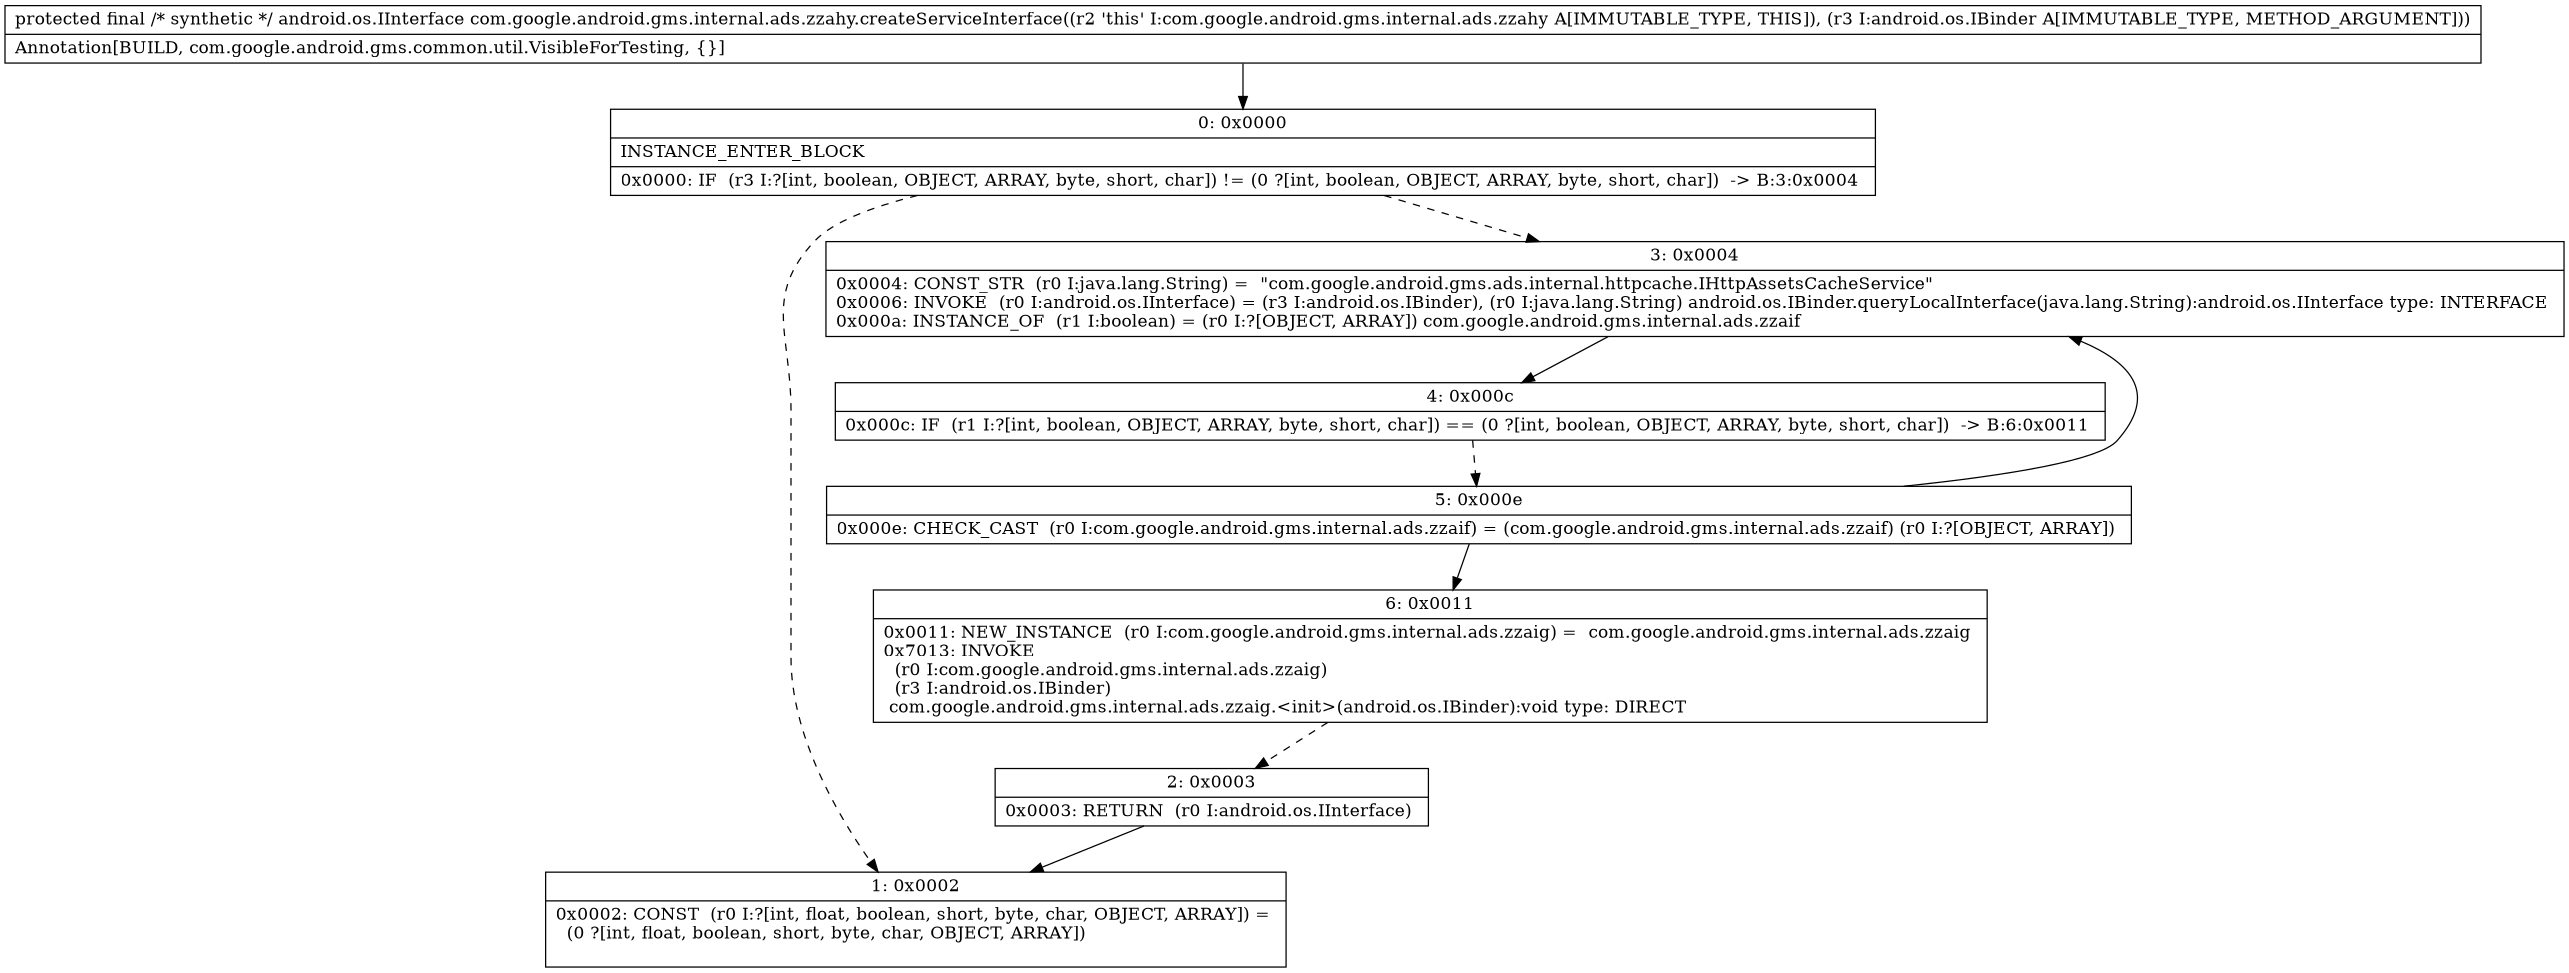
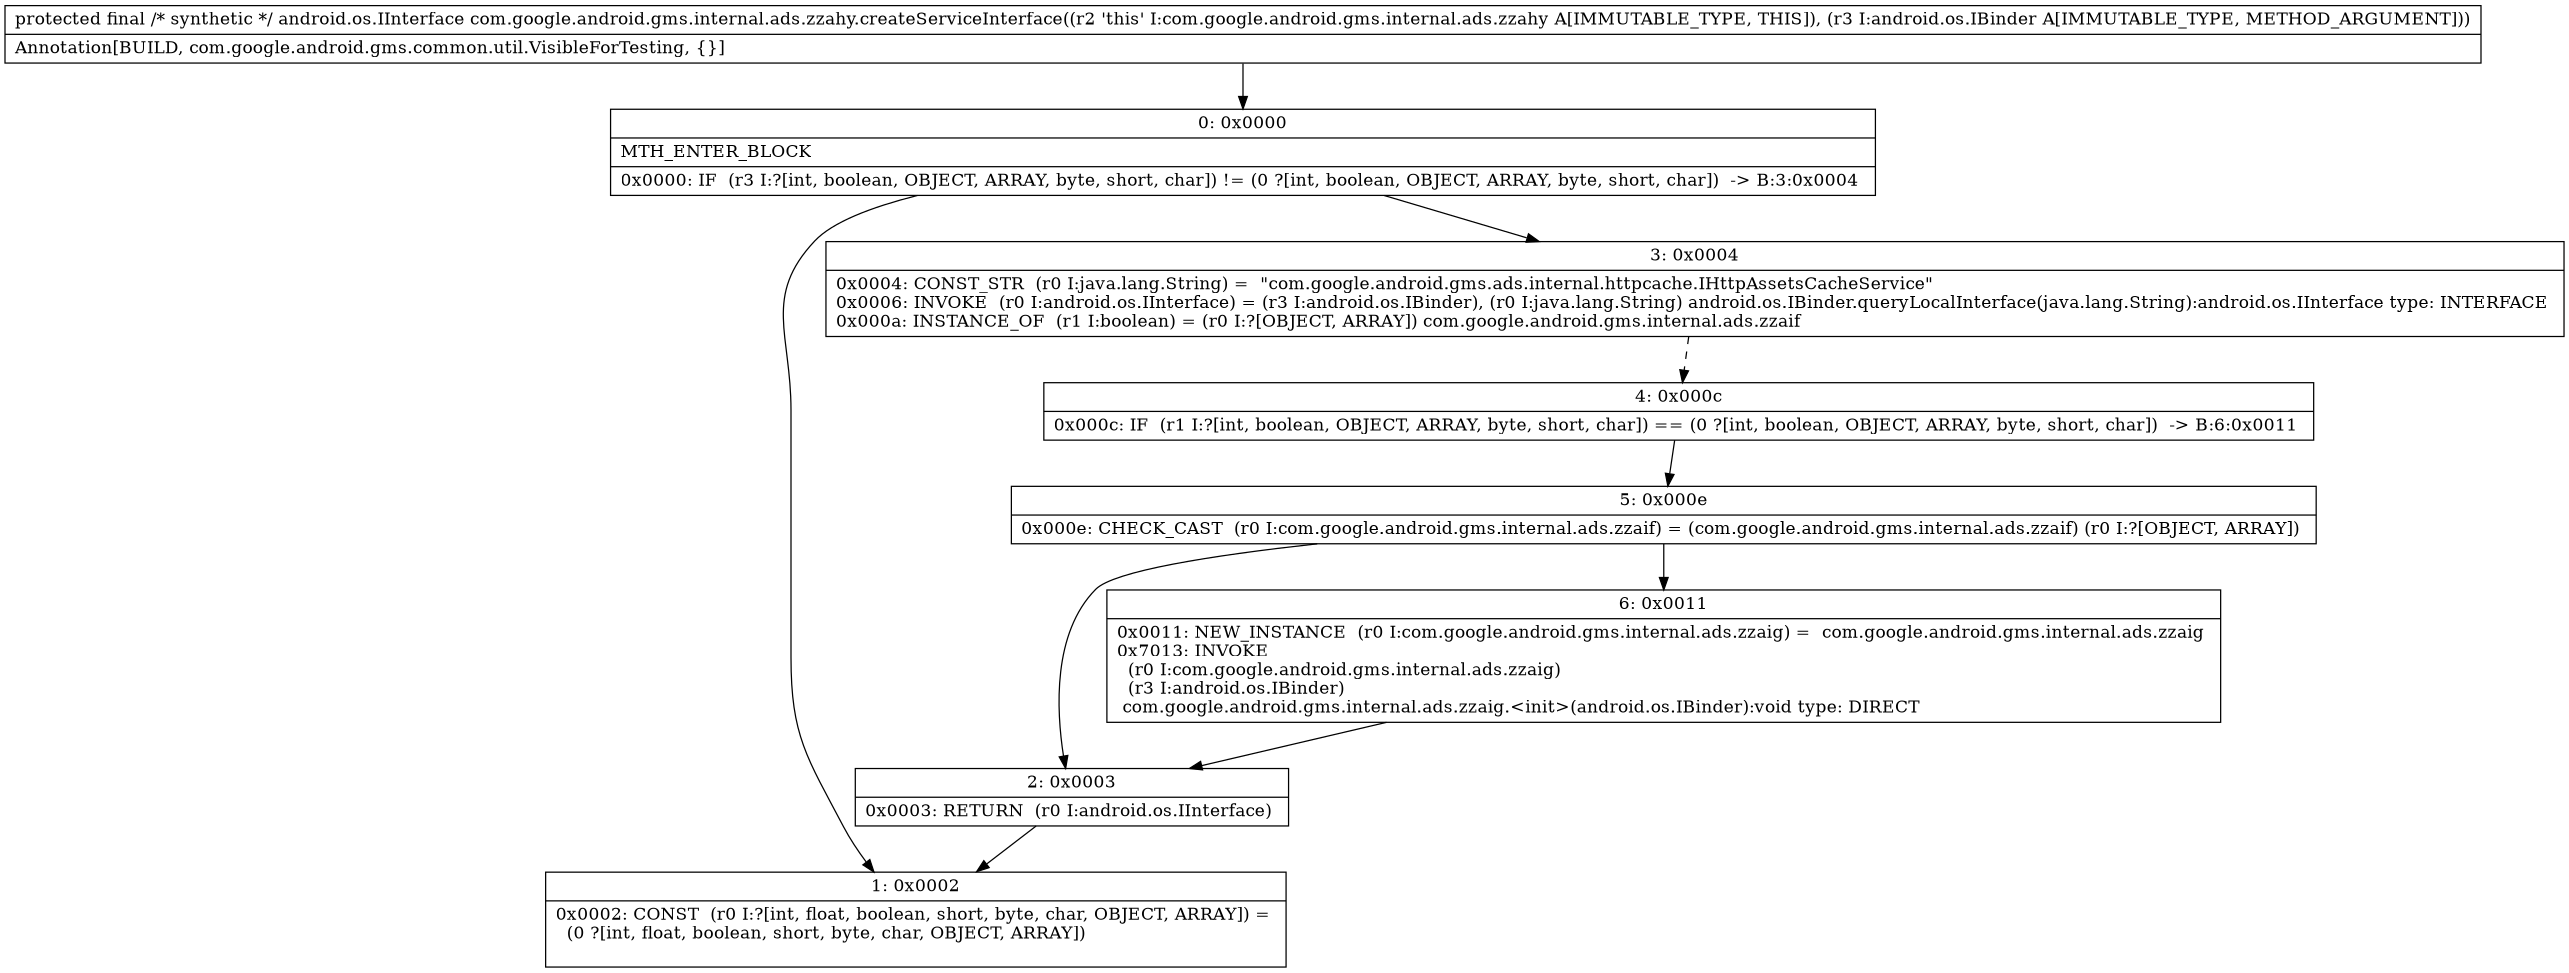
node "0: 0x0000": text "INSTANCE_ENTER_BLOCK" -> "MTH_ENTER_BLOCK"
edge "0: 0x0000" -> "3: 0x0004": style dashed -> solid
edge "3: 0x0004" -> "4: 0x000c": style solid -> dashed
edge "4: 0x000c" -> "5: 0x000e": style dashed -> solid
edge "5: 0x000e" -> "3: 0x0004": now "5: 0x000e" -> "2: 0x0003"
edge "0: 0x0000" -> "1: 0x0002": style dashed -> solid
edge "6: 0x0011" -> "2: 0x0003": style dashed -> solid
